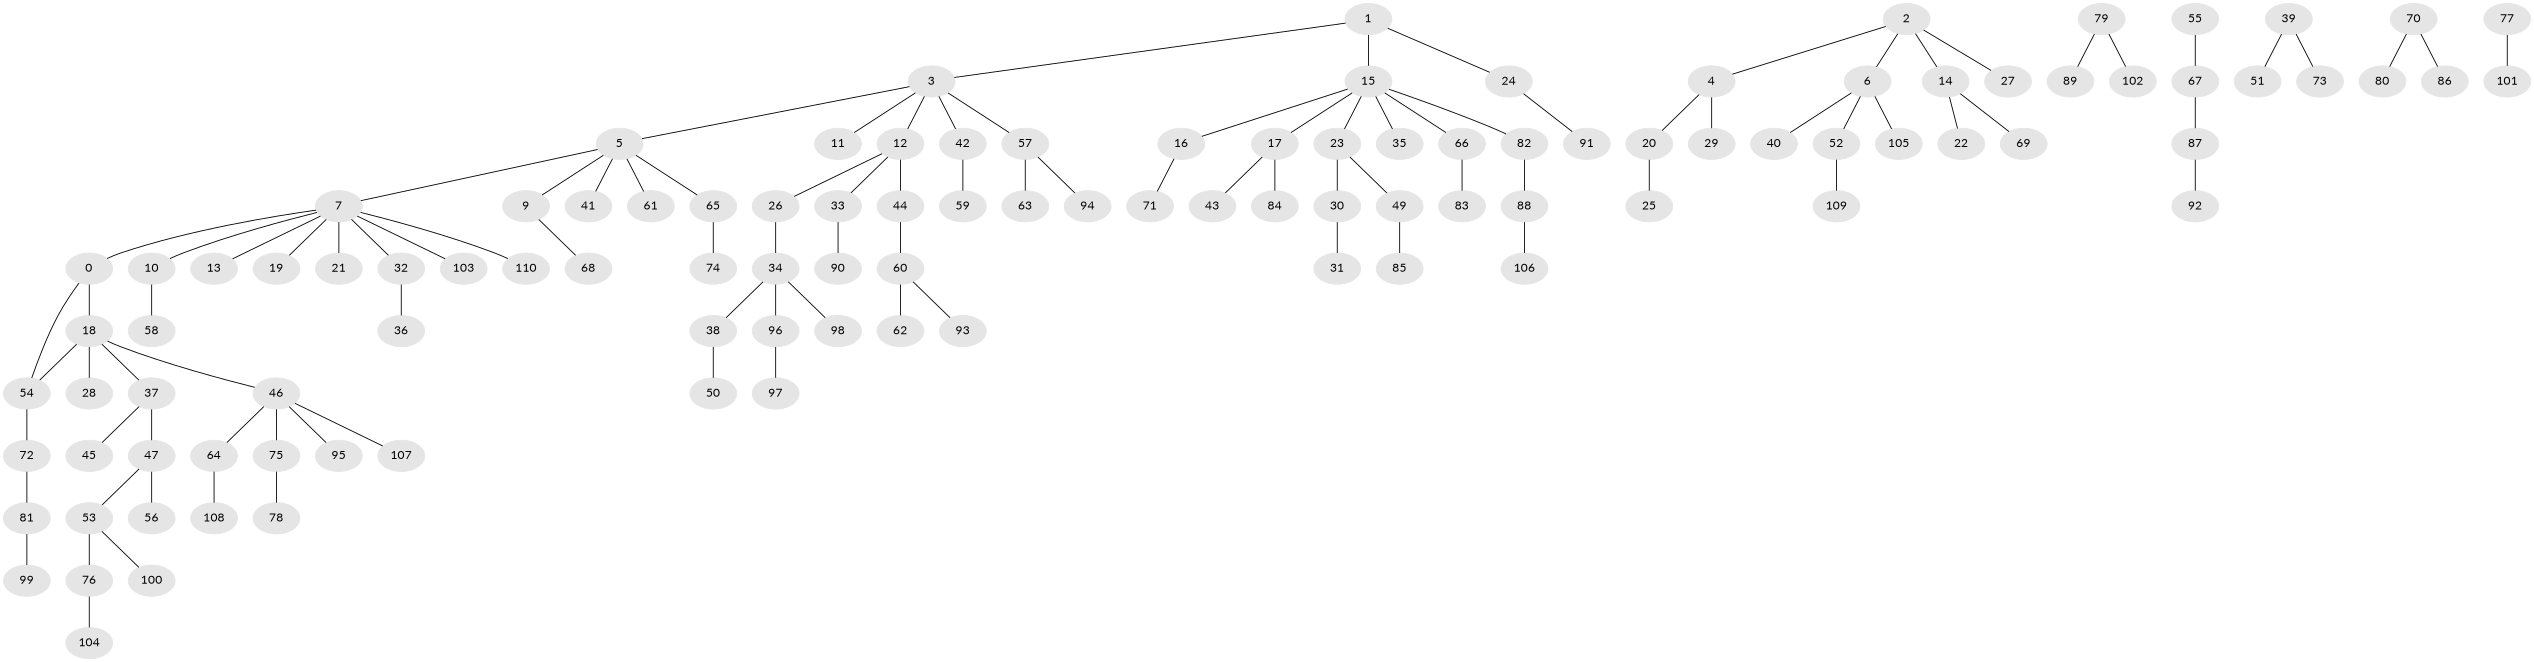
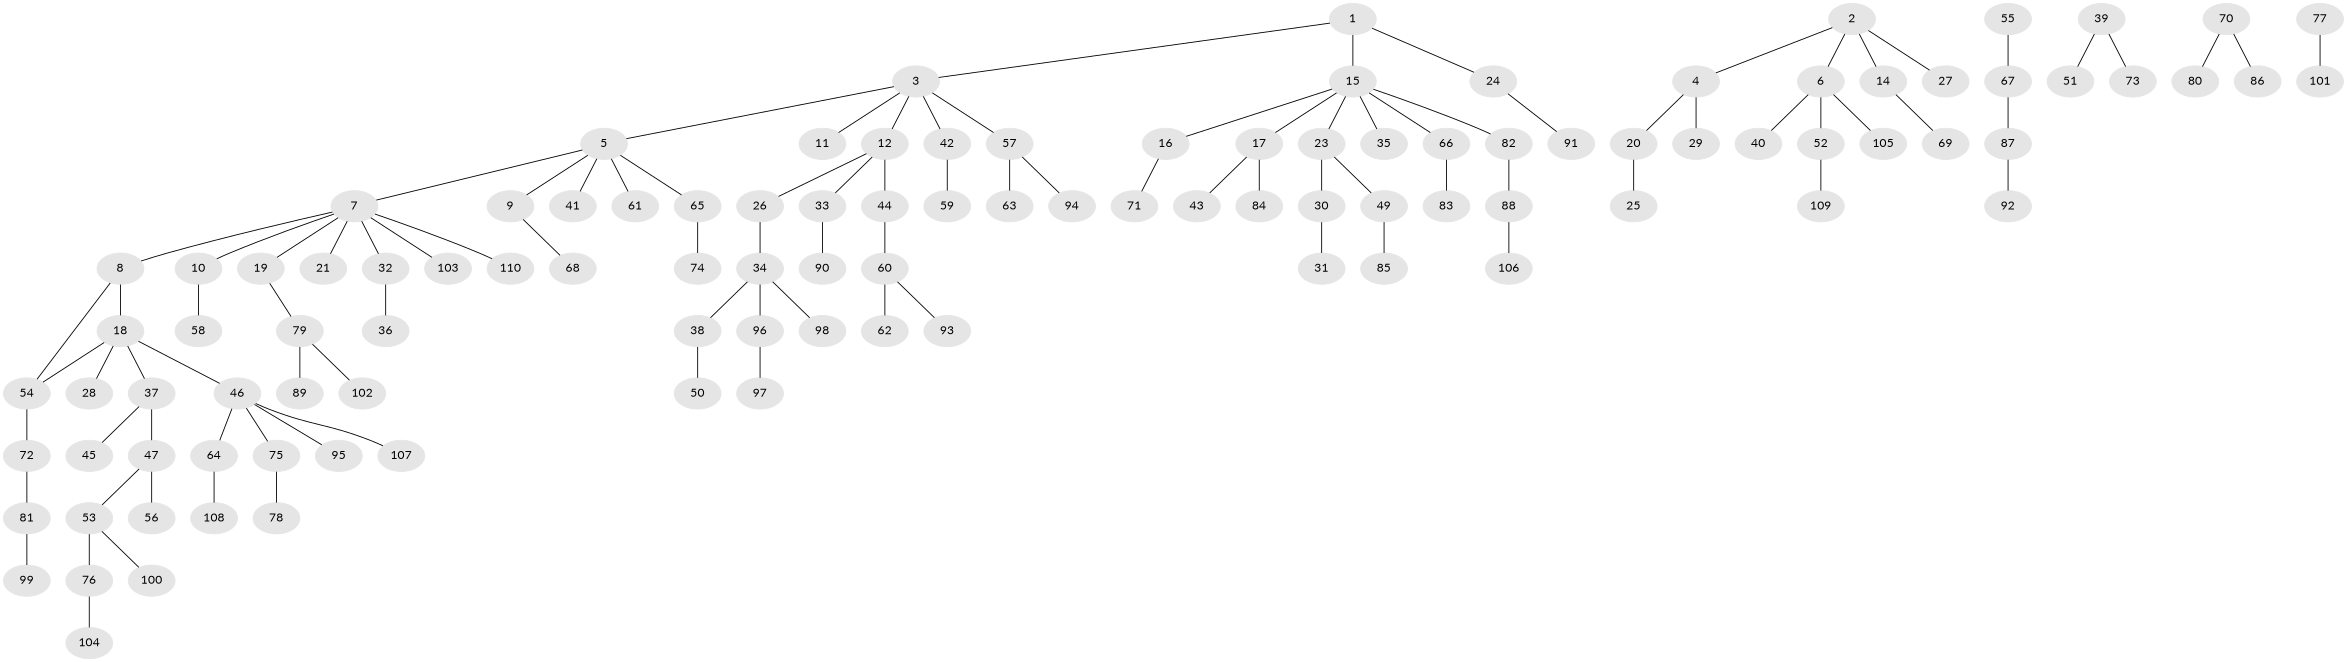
node "22": removed
node "0": label "0" -> "8"
node "13": removed
edge "19" -- "79": added
